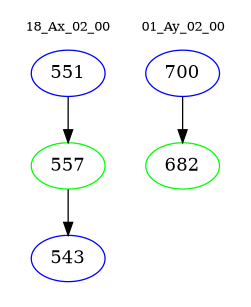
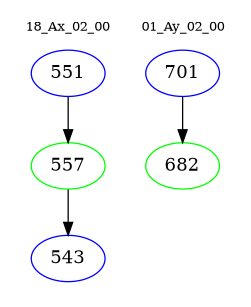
node "700": label "700" -> "701"
